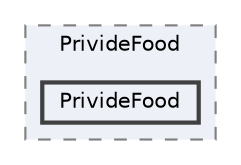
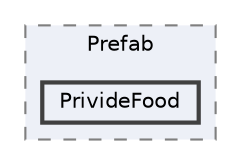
cluster "PrivideFood": label "PrivideFood" -> "Prefab"
